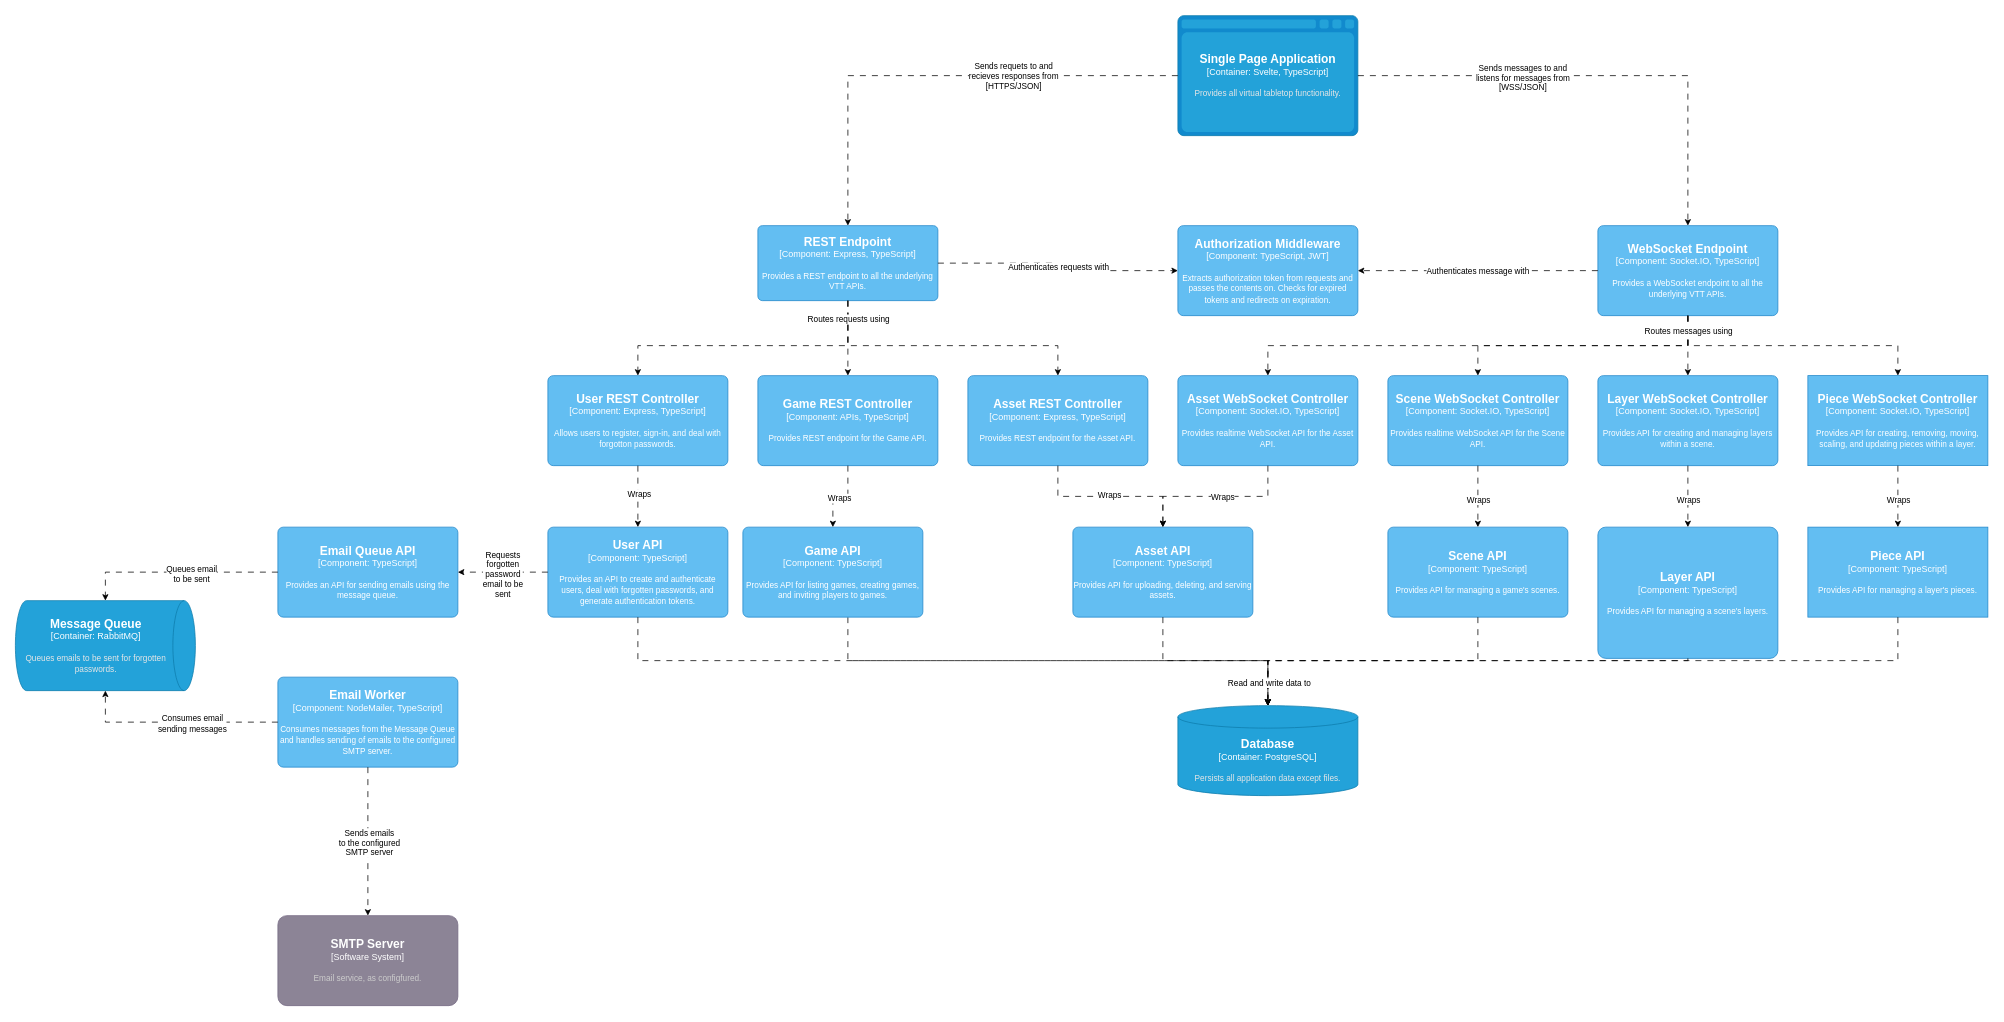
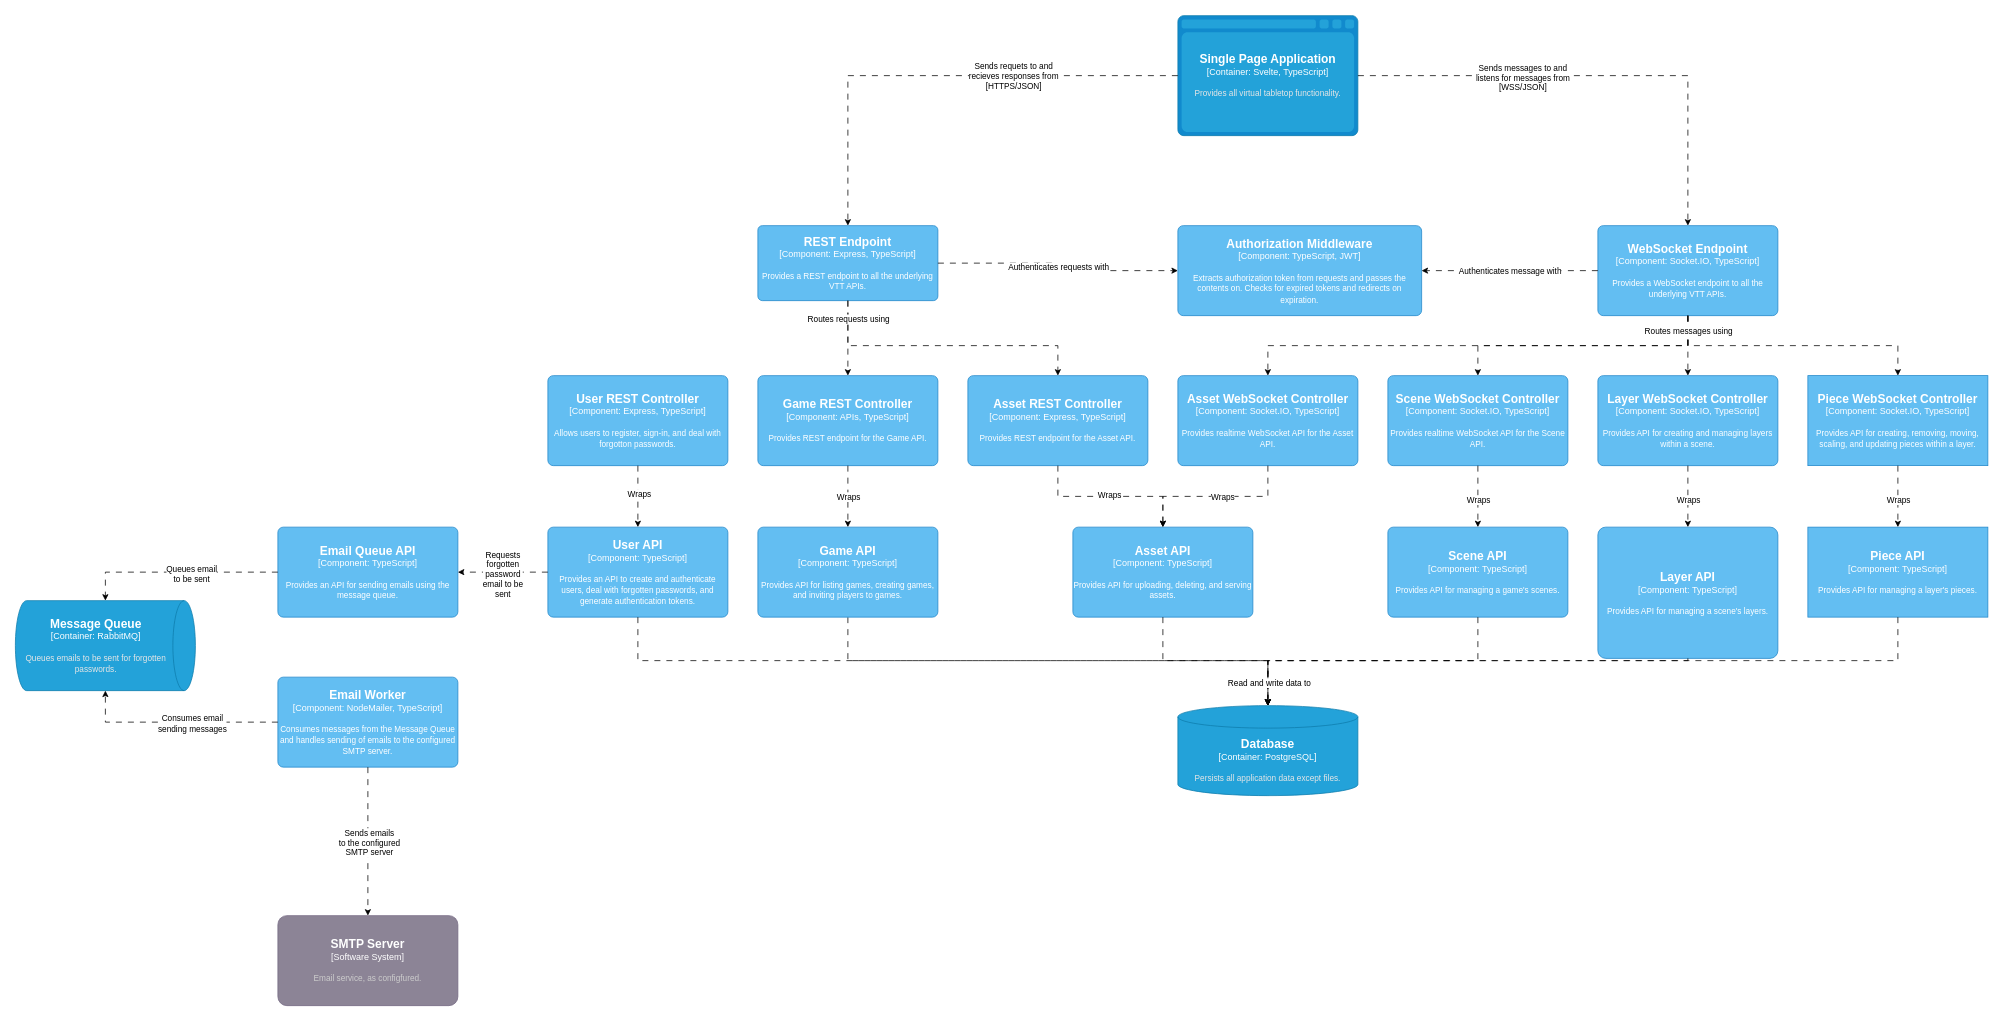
node "Authorization Middleware [Component: TypeScript, JWT] Extracts authorization token from requests and passes the contents on. Checks for expired tokens and redirects on expiration.": size 180x90 -> 244x90
edge "REST Endpoint [Component: Express, TypeScript] Provides a REST endpoint to all the underlying VTT APIs." -> "User REST Controller [Component: Express, TypeScript] Allows users to register, sign-in, and deal with forgotton passwords.": removed
node "Game API [Component: TypeScript] Provides API for listing games, creating games, and inviting players to games.": moved (833, 572) -> (848, 572)
